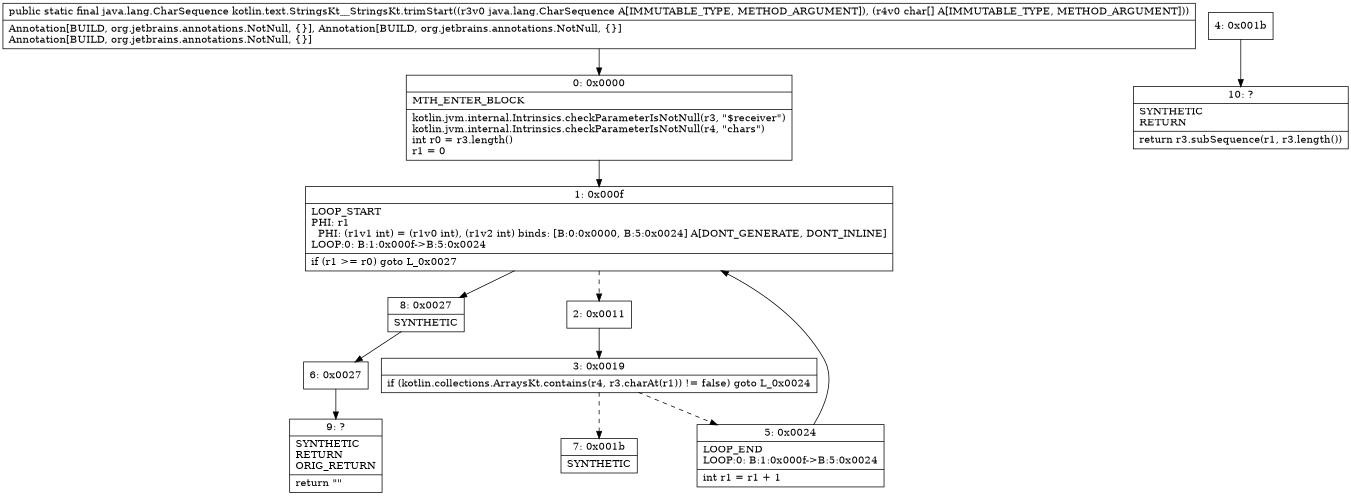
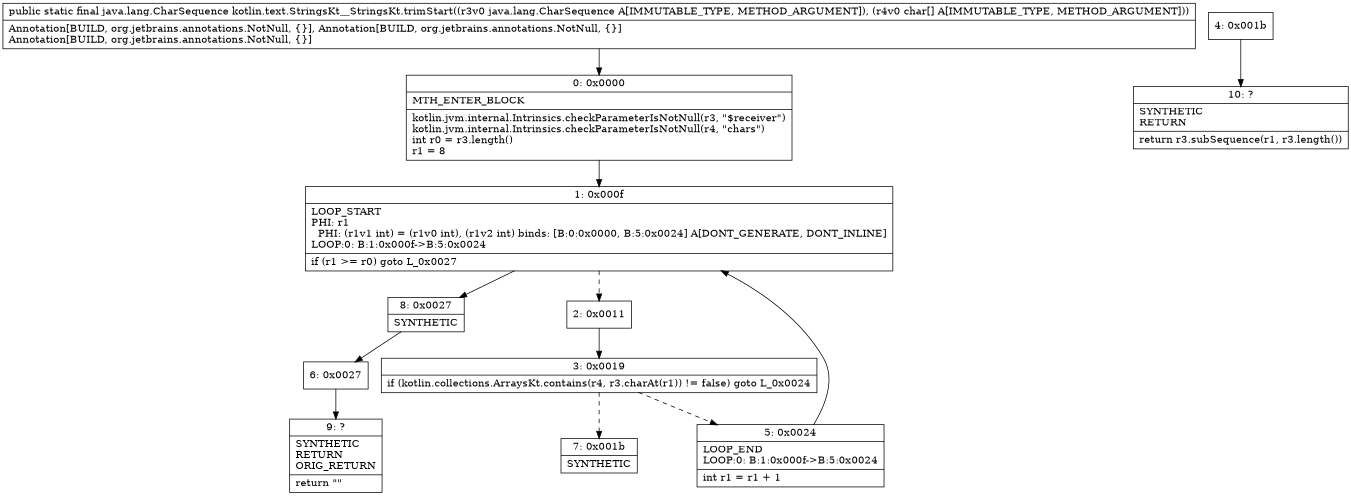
node "0: 0x0000": text "r1 = 0" -> "r1 = 8"
